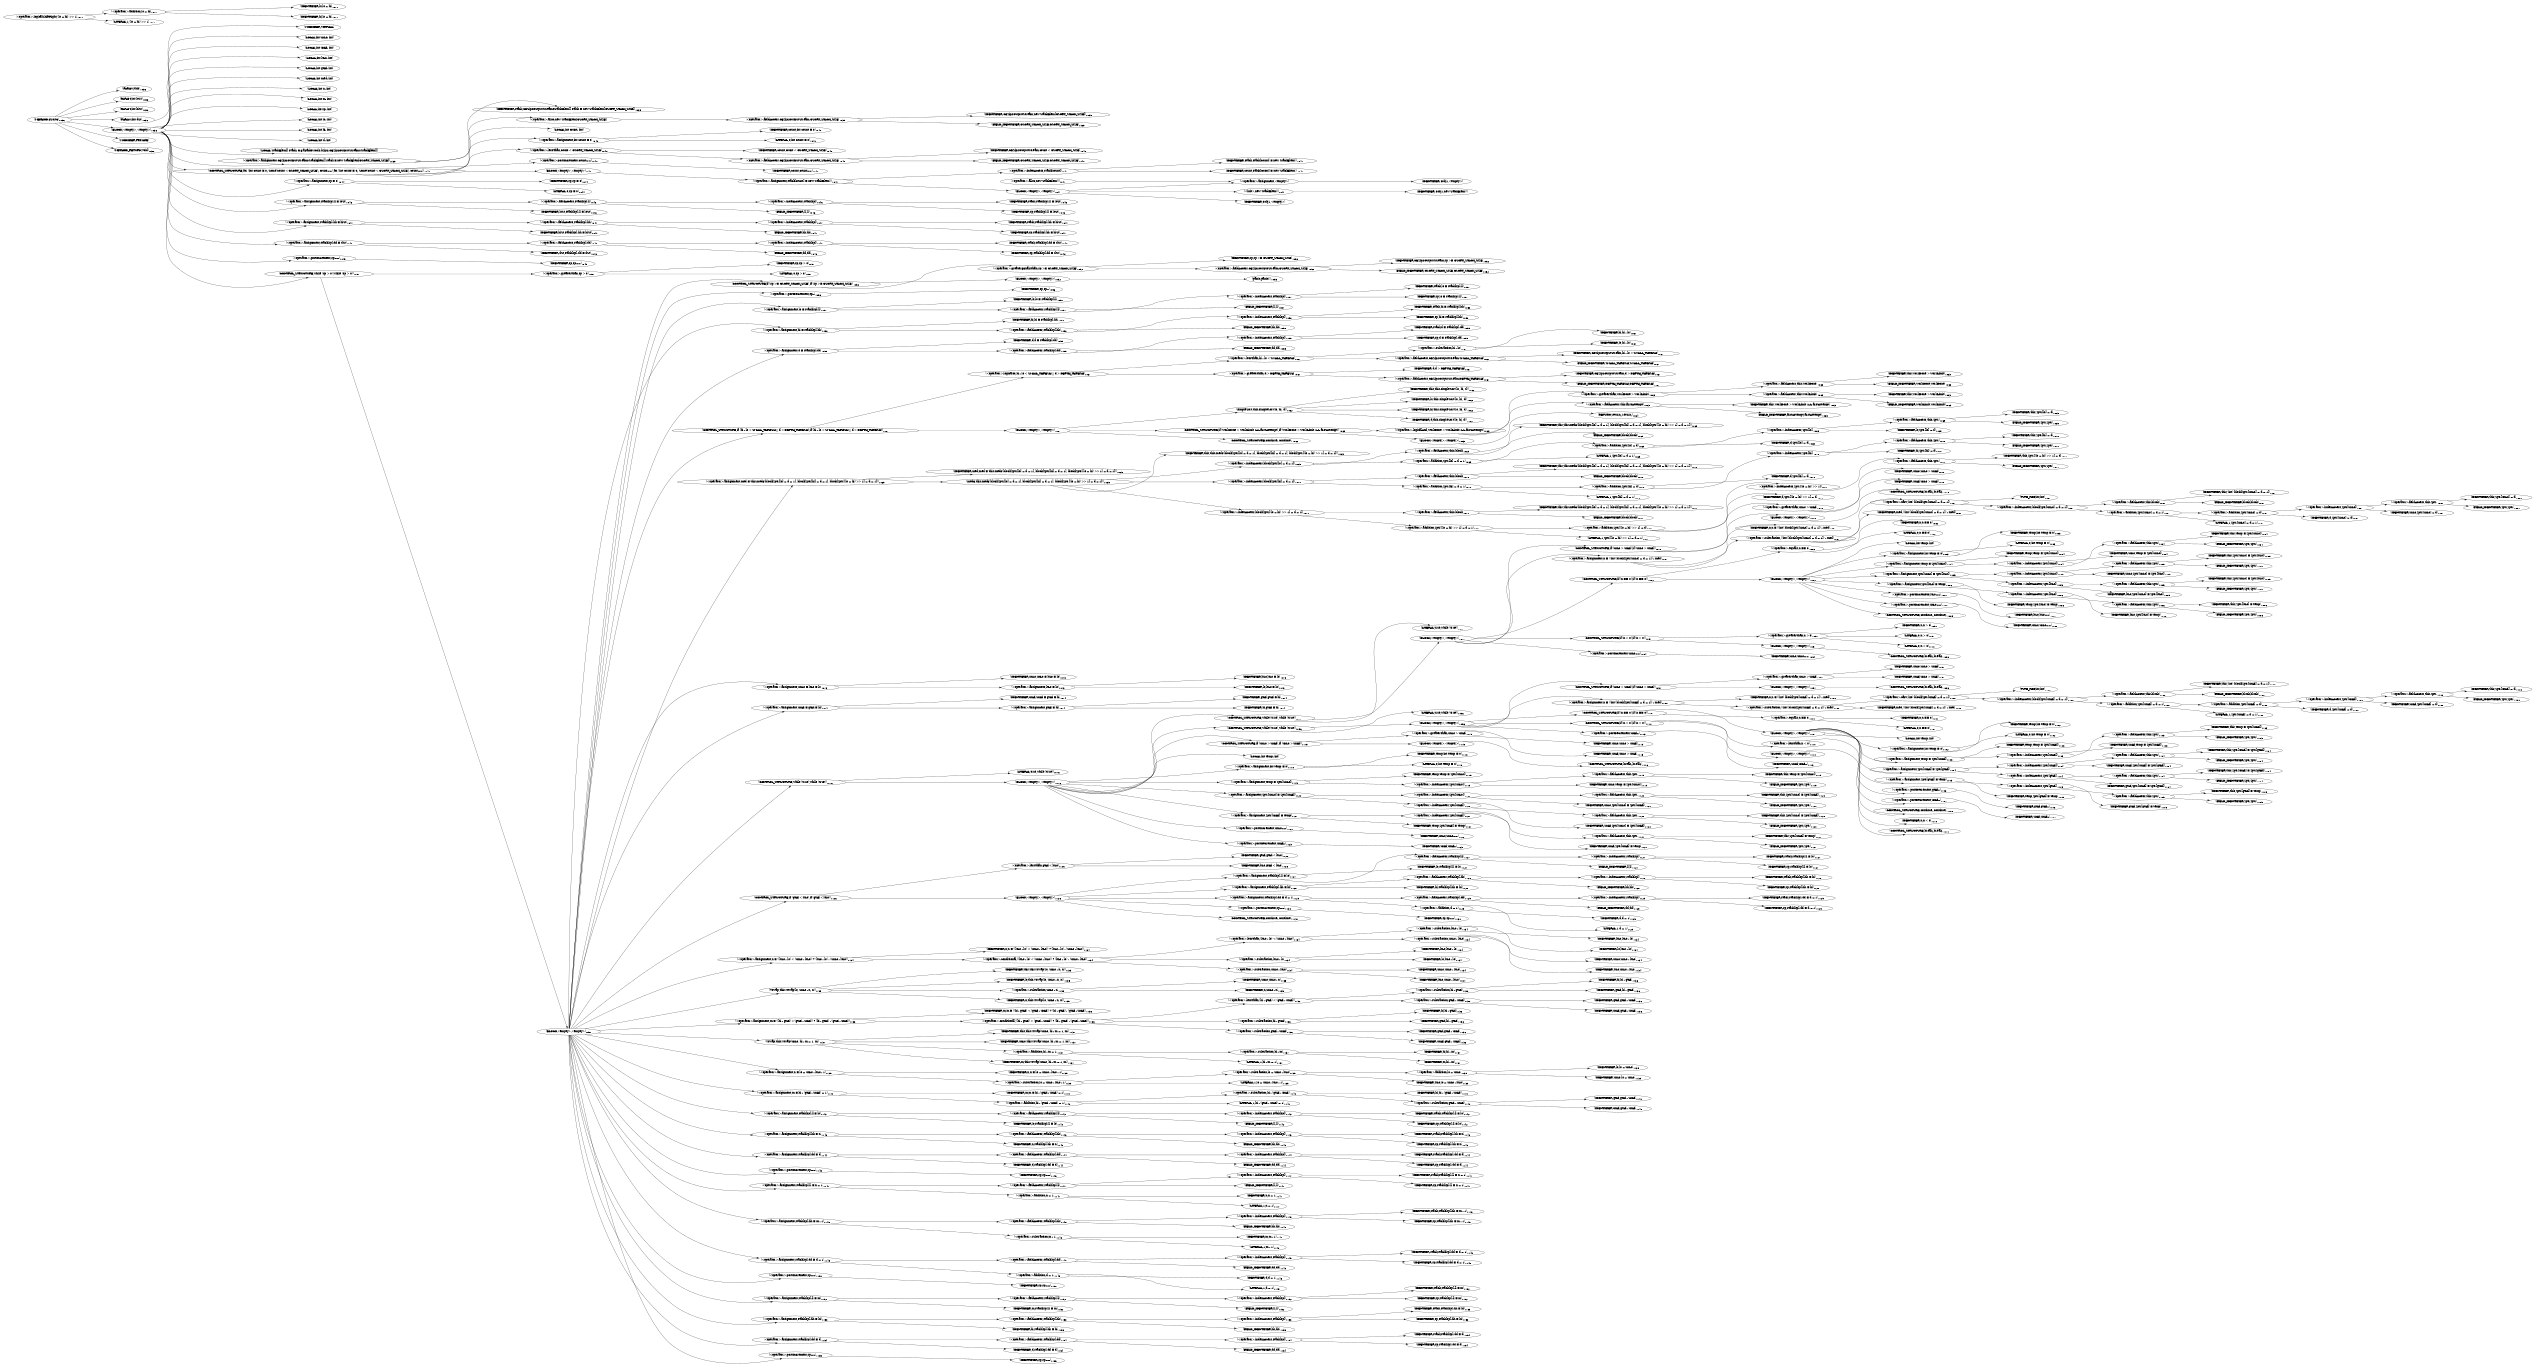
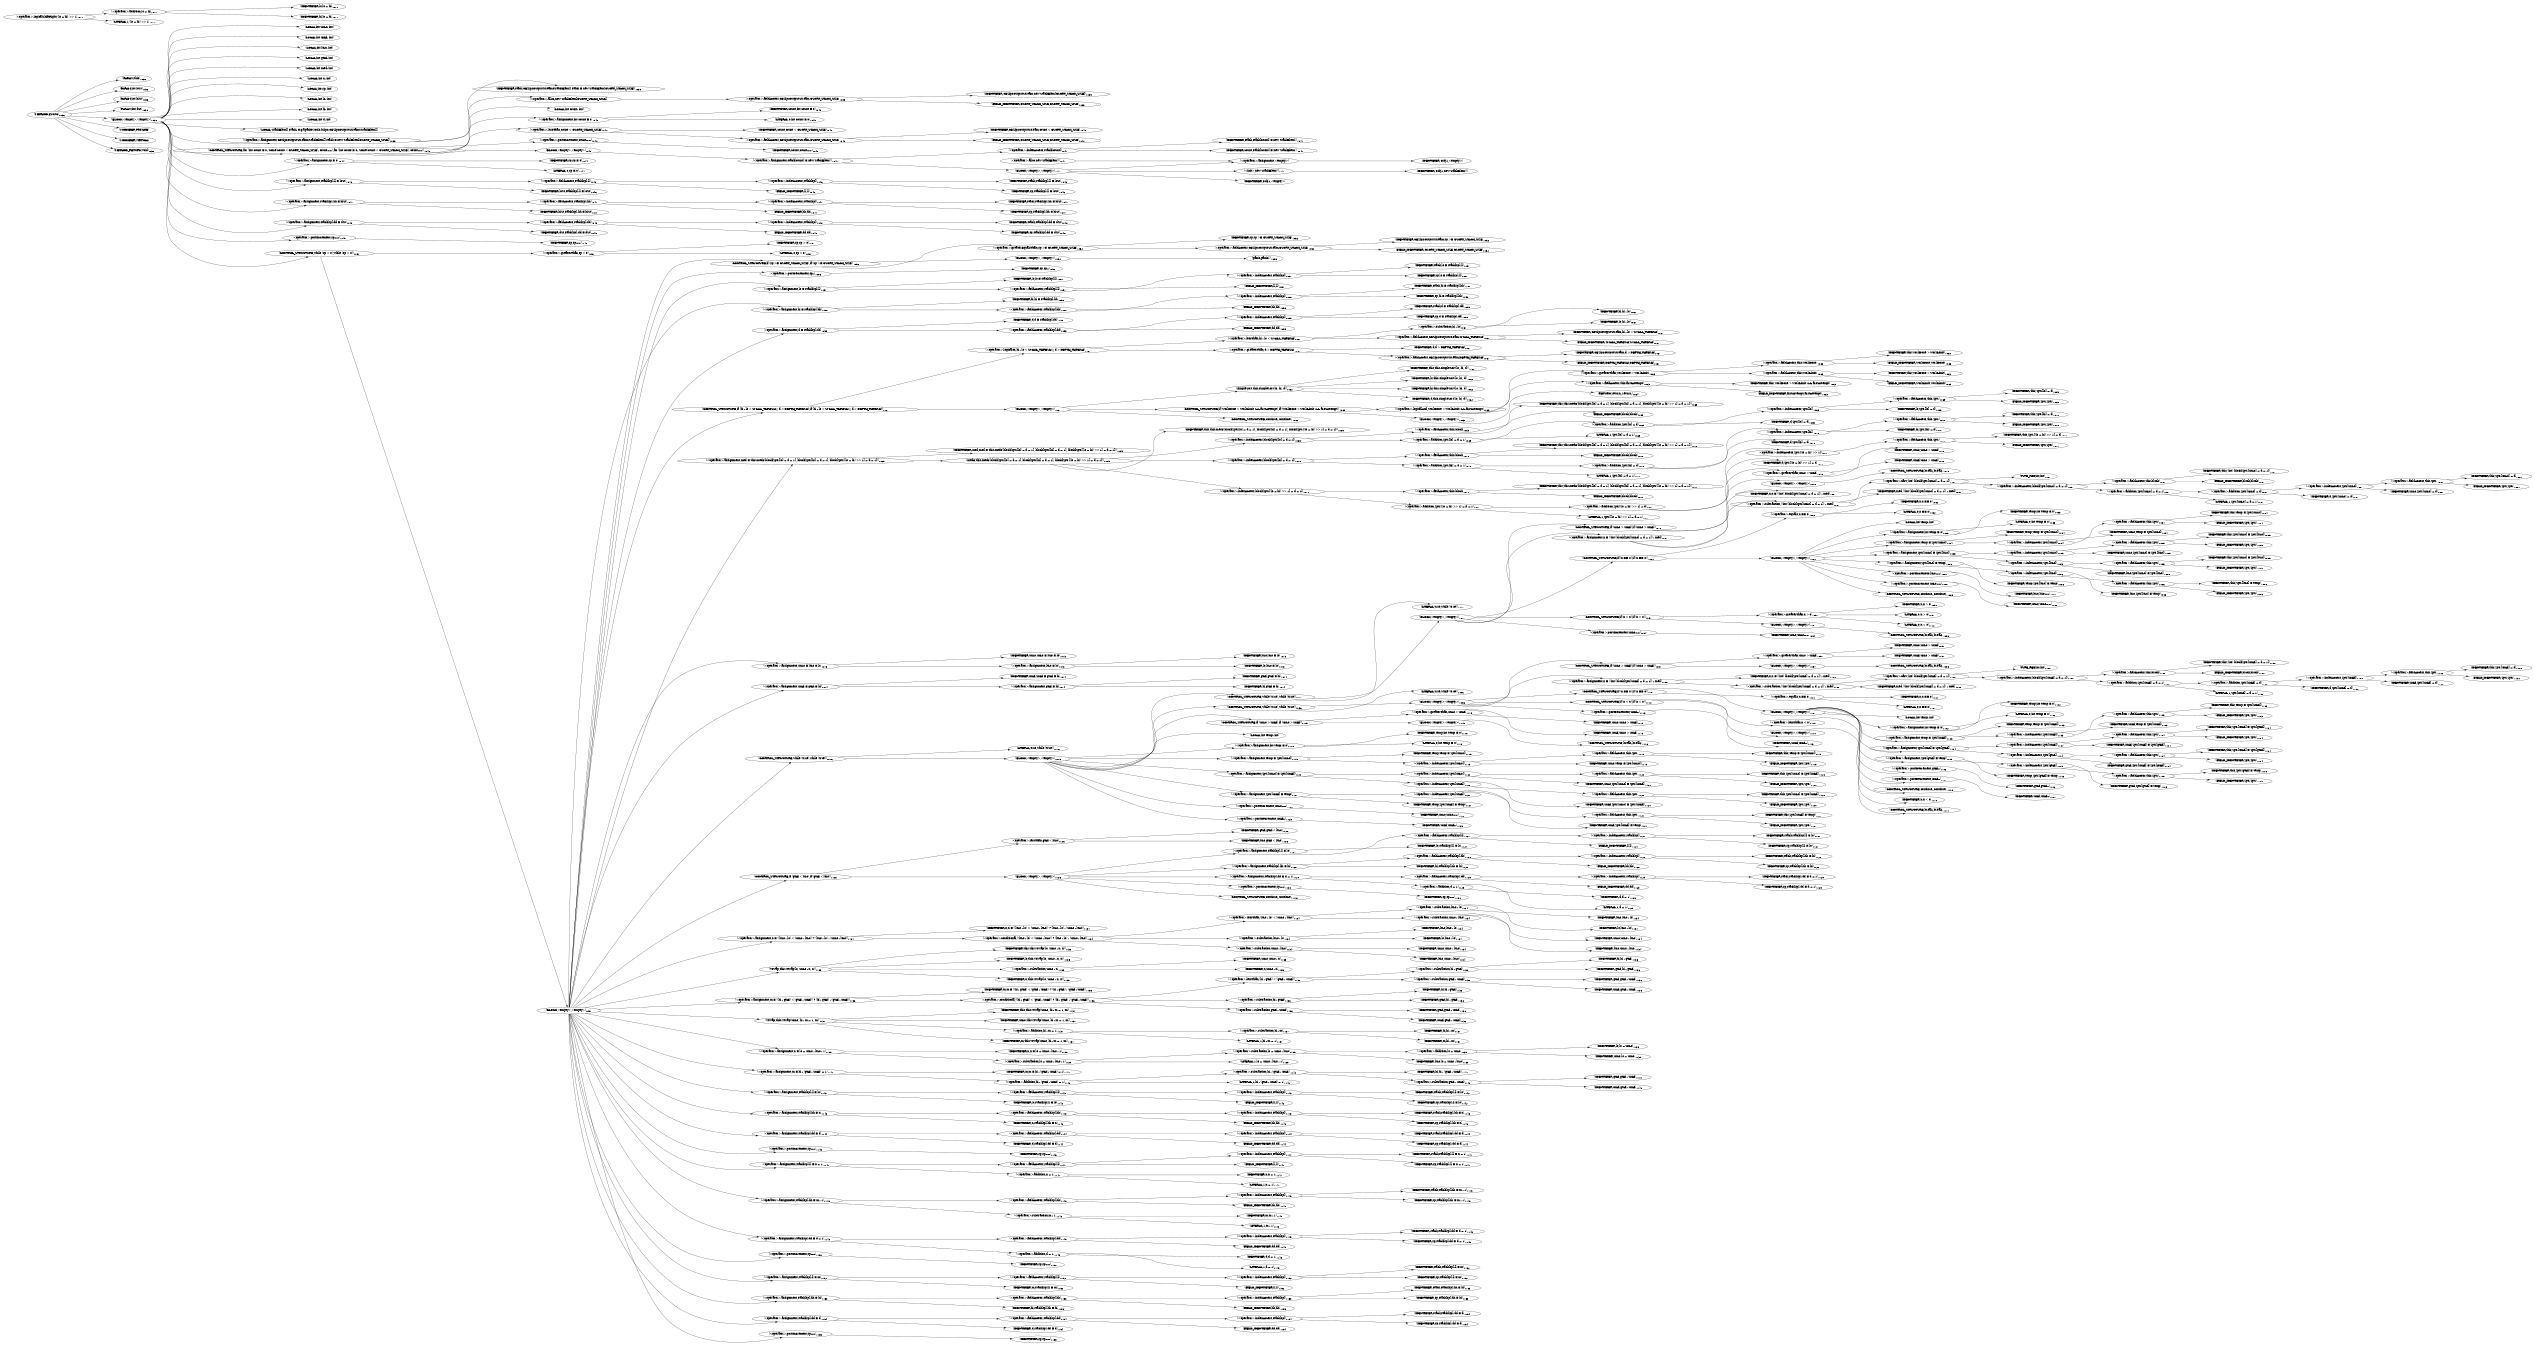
edge "(PARAM,int dSt)" -> "(MODIFIER,VIRTUAL)": now "(METHOD,qSort3)" -> "(MODIFIER,VIRTUAL)"
node "(LOCAL,int m: int)": removed
